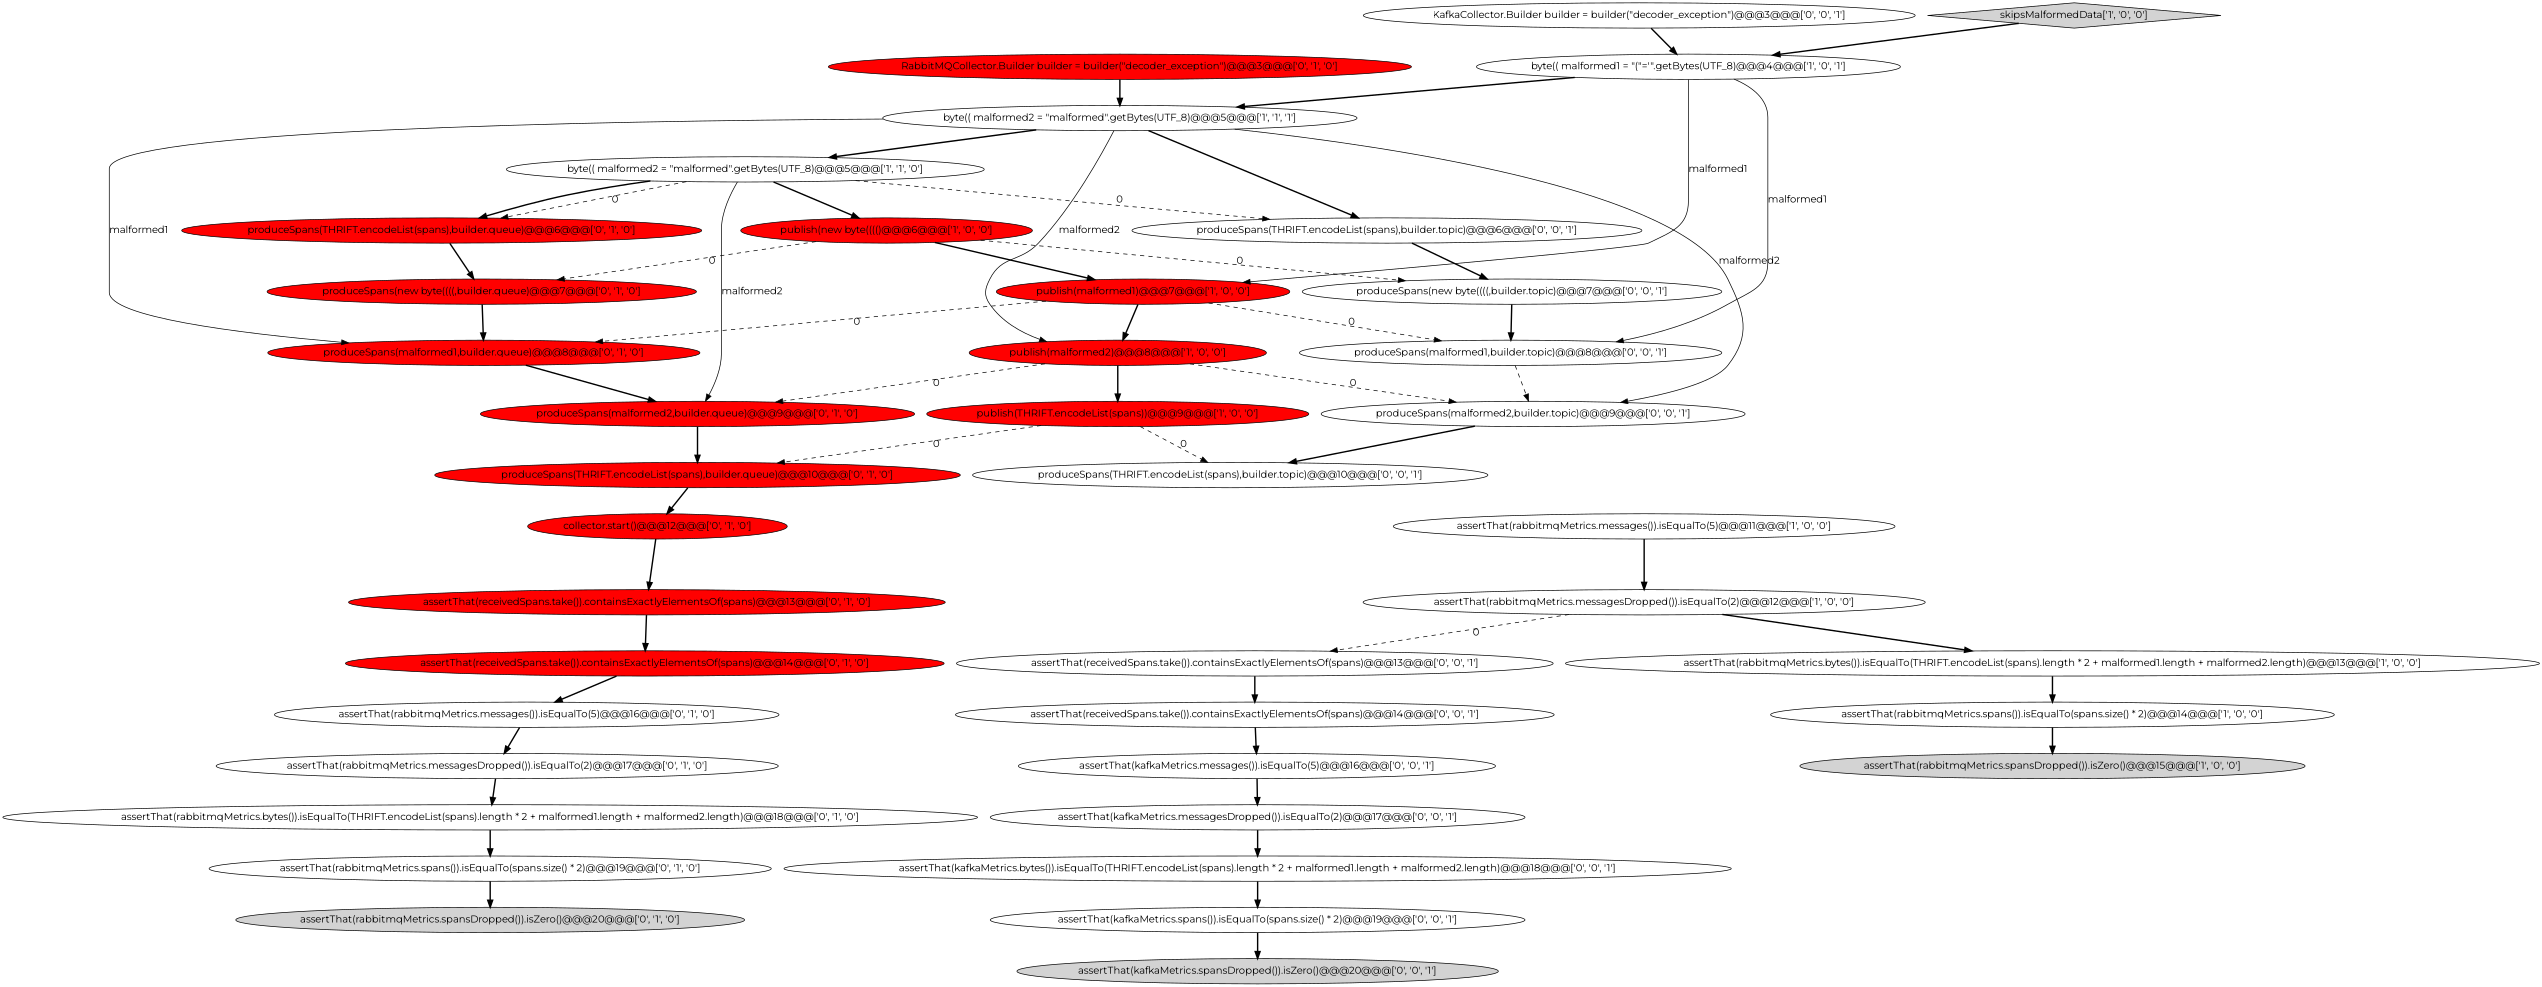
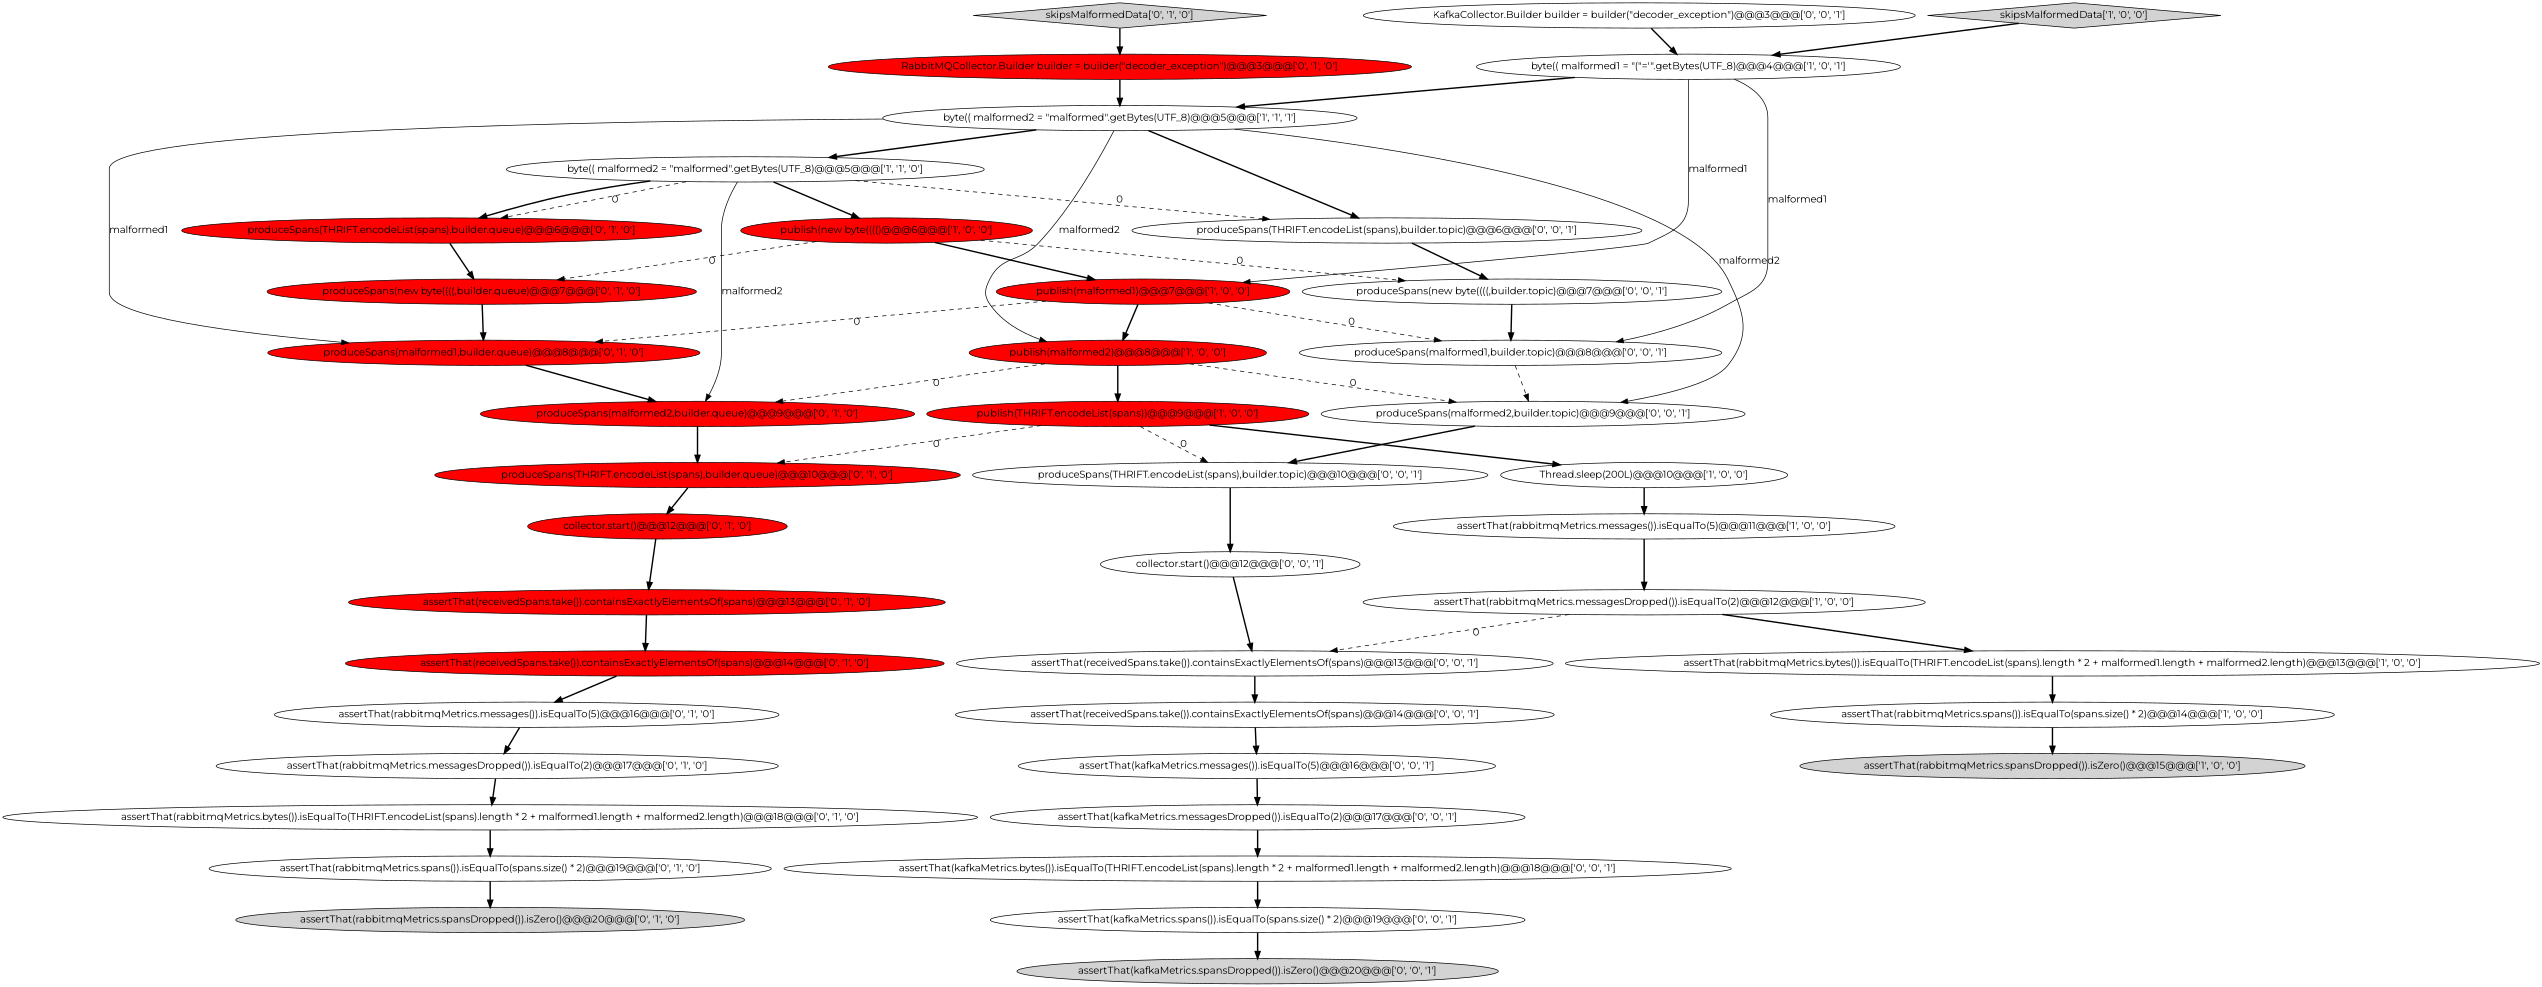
node "skipsMalformedData['0', '1', '0']": added
node "Thread.sleep(200L)@@@10@@@['1', '0', '0']": added
node "collector.start()@@@12@@@['0', '0', '1']": added
